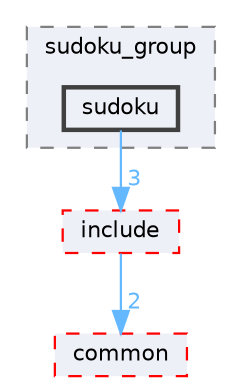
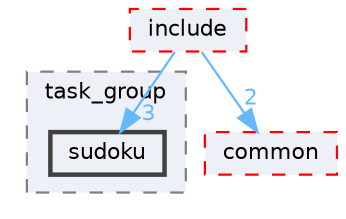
cluster "sudoku_group": label "sudoku_group" -> "task_group"
edge "sudoku" -> "include": reversed
